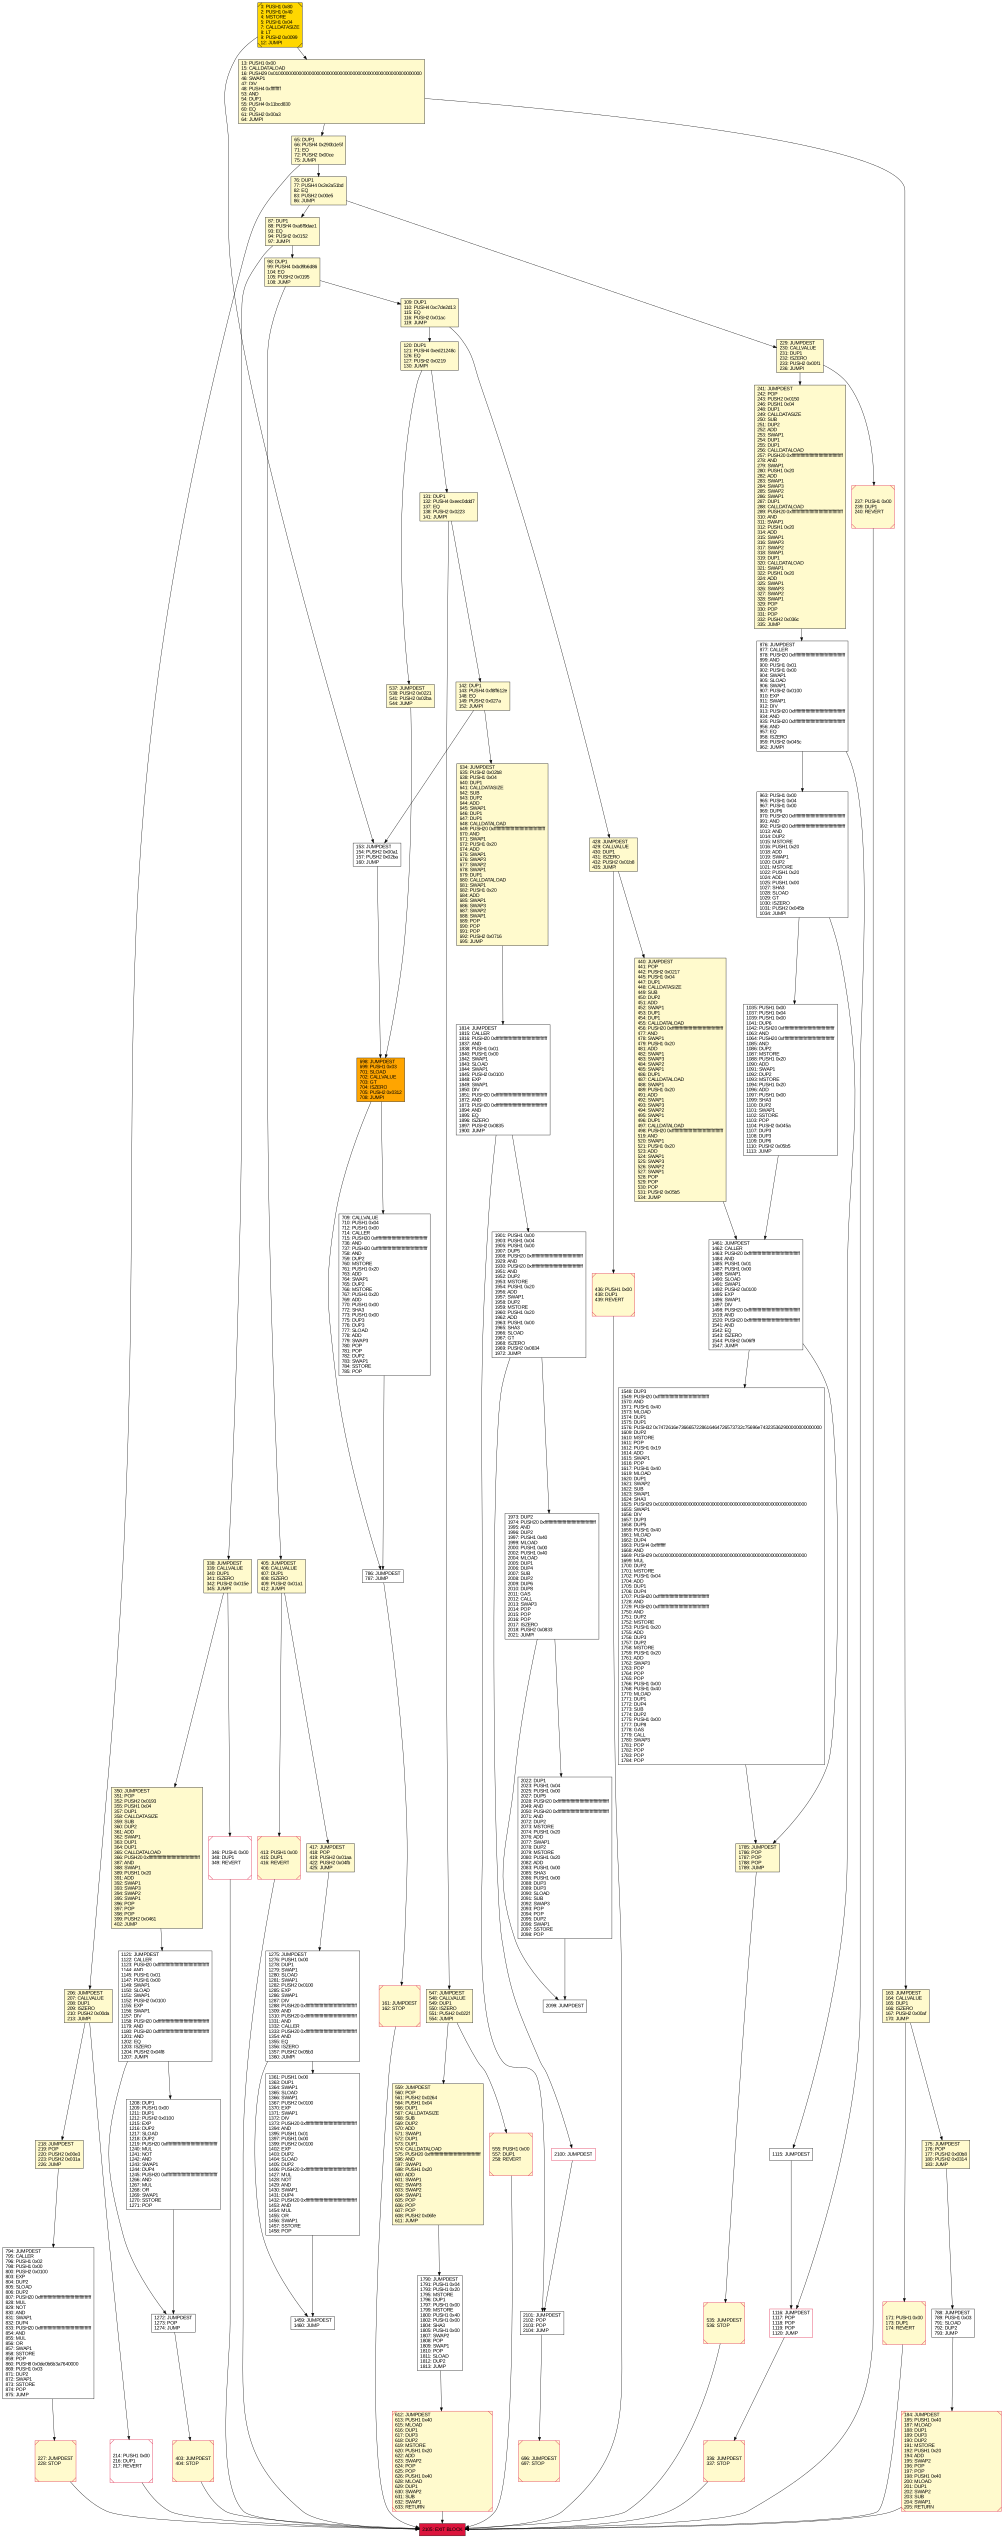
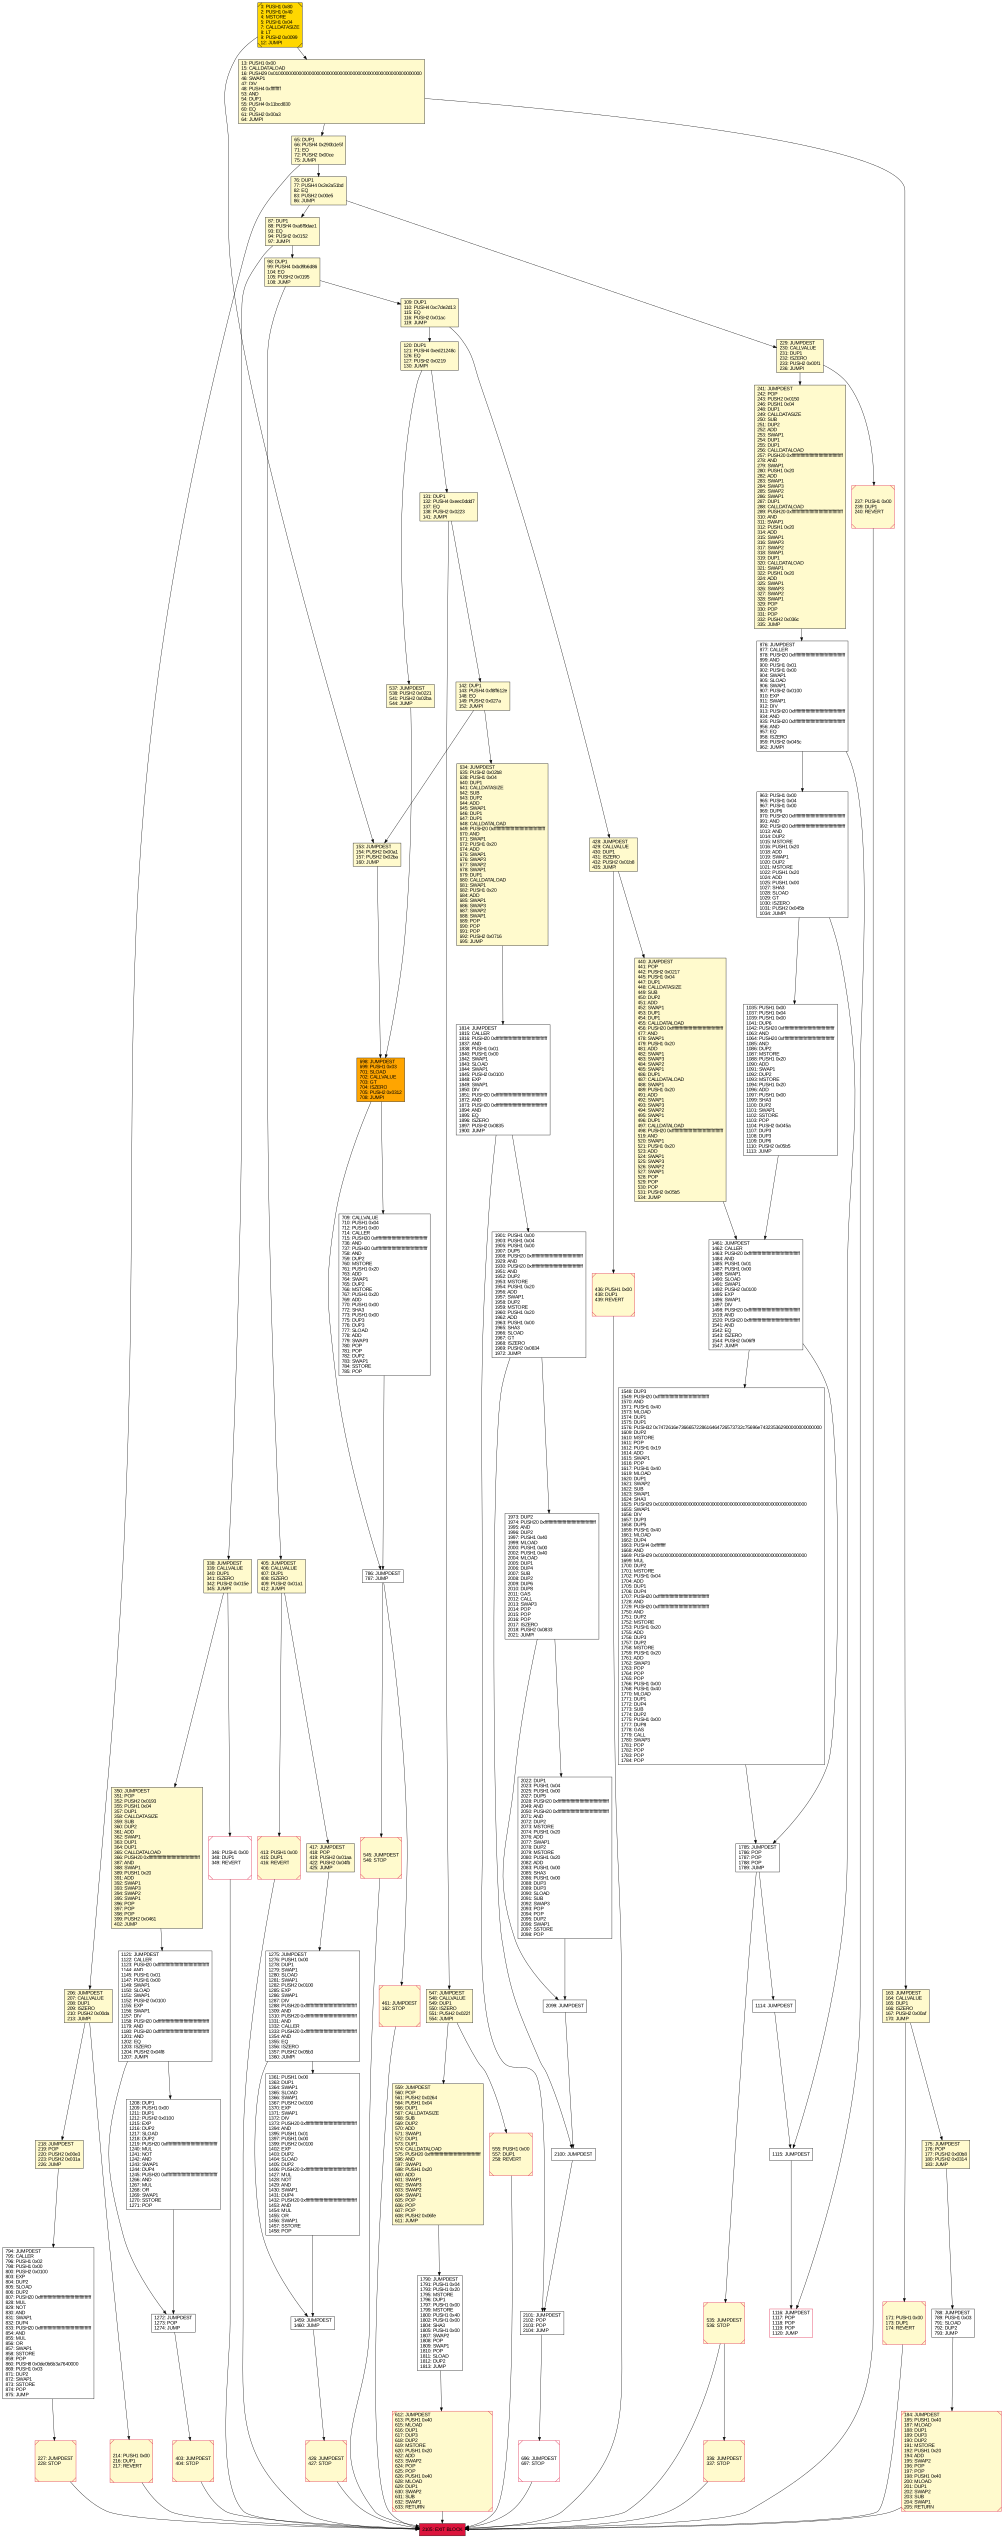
node "153: JUMPDEST 154: PUSH2 0x00a1 157: PUSH2 0x02ba 160: JUMP": fillcolor white -> lemonchiffon
node "545: JUMPDEST 546: STOP": added
node "1785: JUMPDEST 1786: POP 1787: POP 1788: POP 1789: JUMP": fillcolor lemonchiffon -> white
node "161: JUMPDEST 162: STOP": label "161: JUMPDEST 162: STOP" -> "461: JUMPDEST 162: STOP"
node "1114: JUMPDEST": added
edge "2099: JUMPDEST" -> "2100: JUMPDEST": added
node "2100: JUMPDEST": color crimson -> black
edge "1116: JUMPDEST 1117: POP 1118: POP 1119: POP 1120: JUMP" -> "336: JUMPDEST 337: STOP": now "535: JUMPDEST 536: STOP" -> "336: JUMPDEST 337: STOP"
node "214: PUSH1 0x00 216: DUP1 217: REVERT": fillcolor white -> lemonchiffon
node "426: JUMPDEST 427: STOP": added
node "696: JUMPDEST 697: STOP": fillcolor lemonchiffon -> white
edge "696: JUMPDEST 697: STOP" -> "2105: EXIT BLOCK": added
